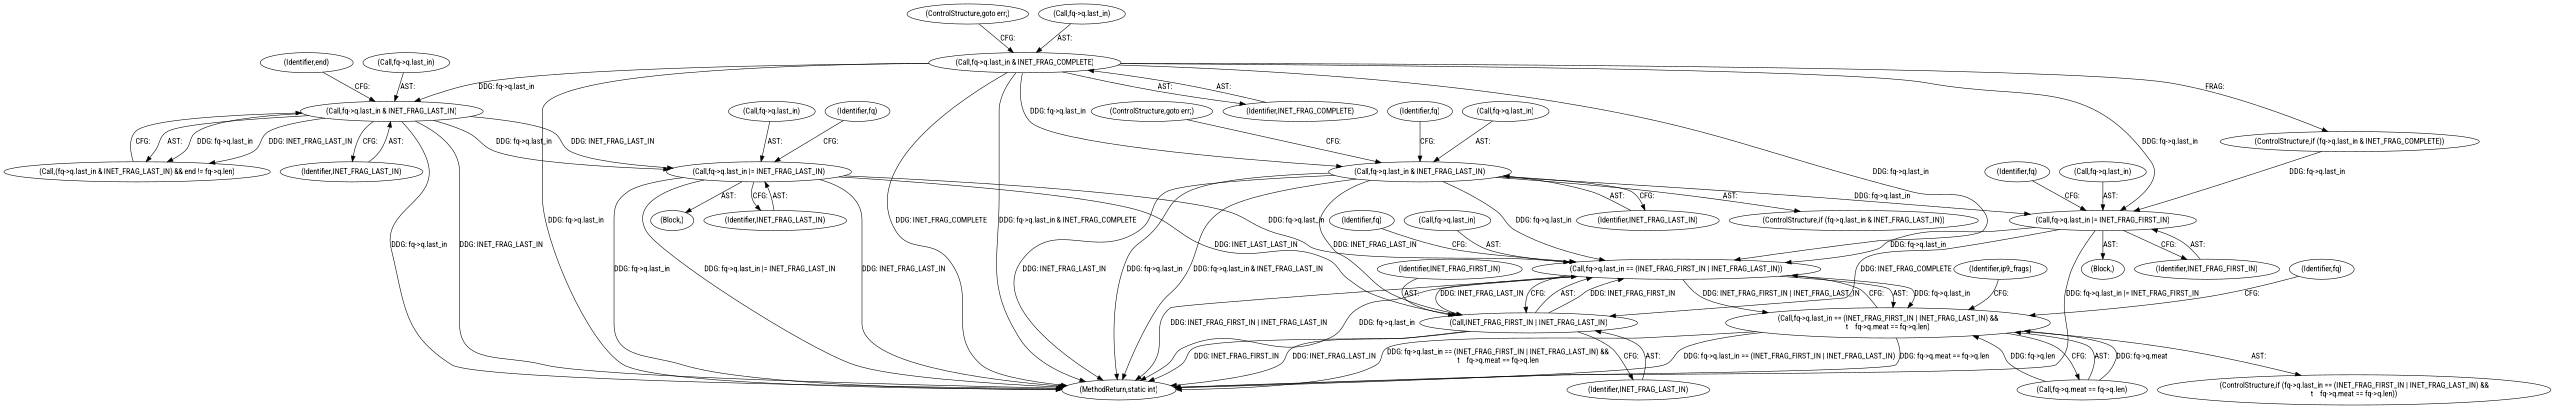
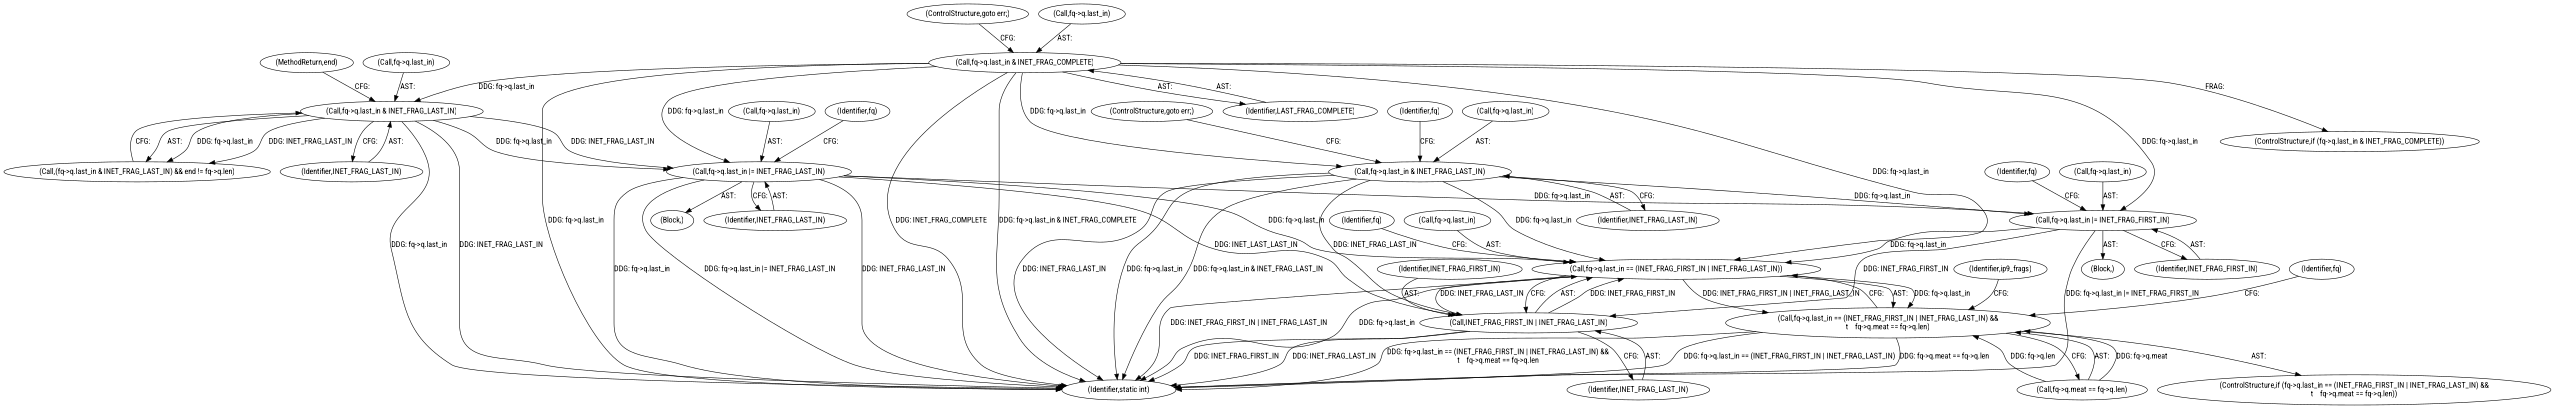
node "(Identifier,end)": label "(Identifier,end)" -> "(MethodReturn,end)"
edge "(Call,fq->q.last_in & INET_FRAG_COMPLETE)" -> "(Call,fq->q.last_in |= INET_FRAG_LAST_IN)": added, label "DDG: fq->q.last_in"
node "(Identifier,INET_FRAG_COMPLETE)": label "(Identifier,INET_FRAG_COMPLETE)" -> "(Identifier,LAST_FRAG_COMPLETE)"
edge "(ControlStructure,if (fq->q.last_in & INET_FRAG_COMPLETE))" -> "(Call,fq->q.last_in |= INET_FRAG_FIRST_IN)": now "(Call,fq->q.last_in |= INET_FRAG_LAST_IN)" -> "(Call,fq->q.last_in |= INET_FRAG_FIRST_IN)"
node "(ControlStructure,if (fq->q.last_in & INET_FRAG_LAST_IN))": removed
edge "(Call,fq->q.last_in |= INET_FRAG_FIRST_IN)" -> "(Call,INET_FRAG_FIRST_IN | INET_FRAG_LAST_IN)": label "DDG: INET_FRAG_COMPLETE" -> "DDG: INET_FRAG_FIRST_IN"
node "(MethodReturn,static int)": label "(MethodReturn,static int)" -> "(Identifier,static int)"
